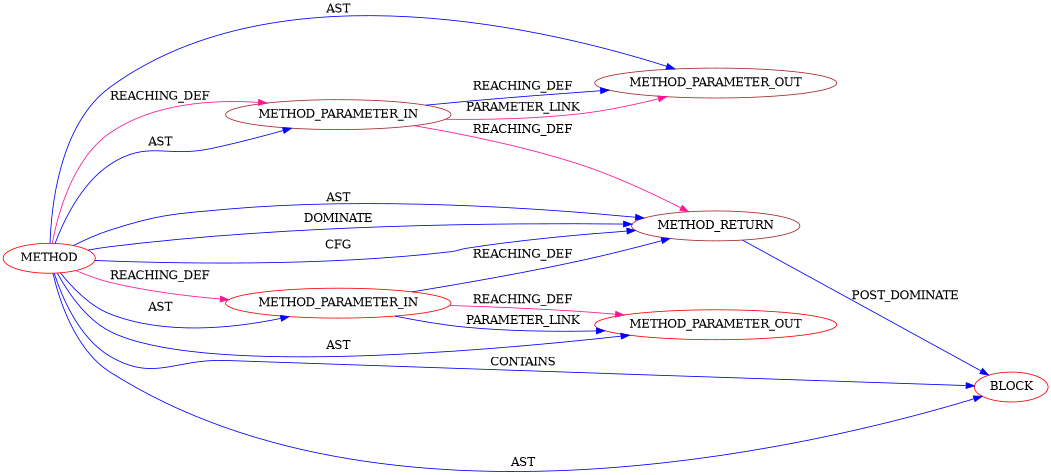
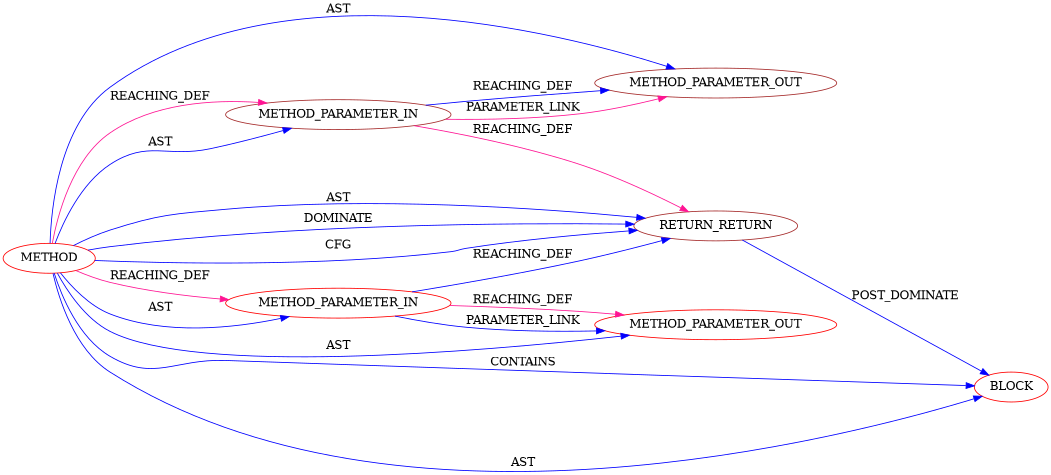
node "METHOD_RETURN": label "METHOD_RETURN" -> "RETURN_RETURN"
